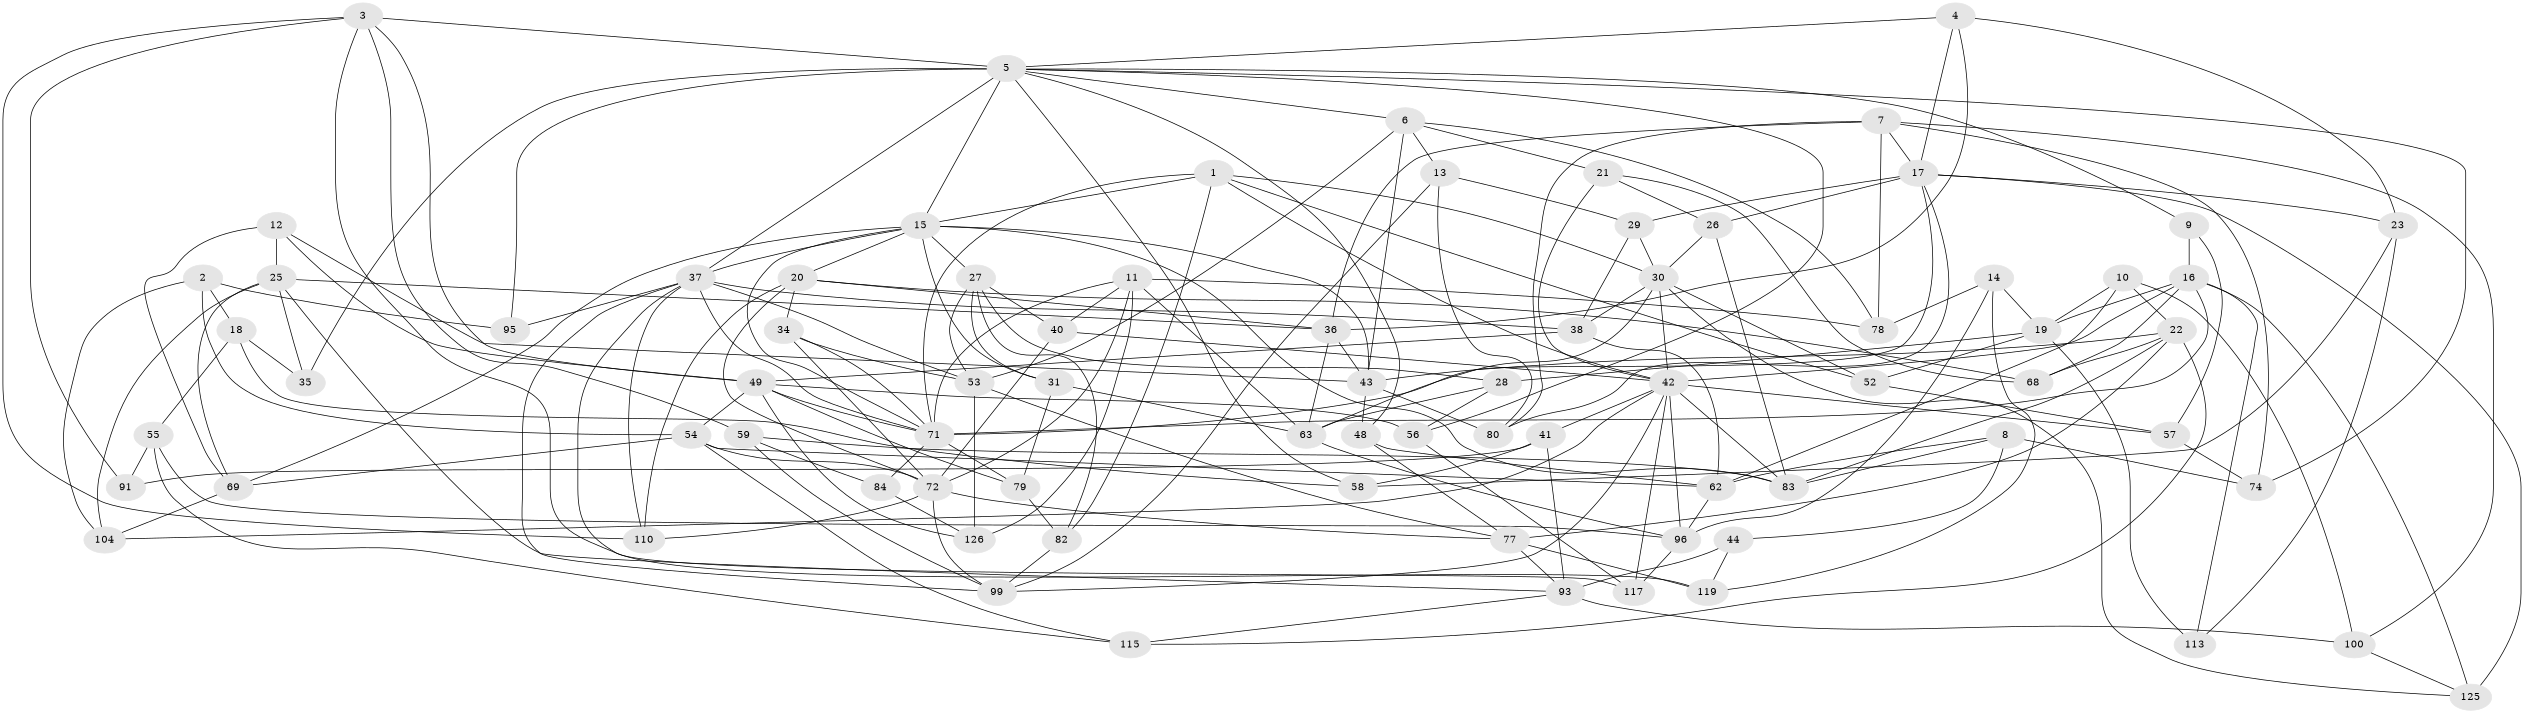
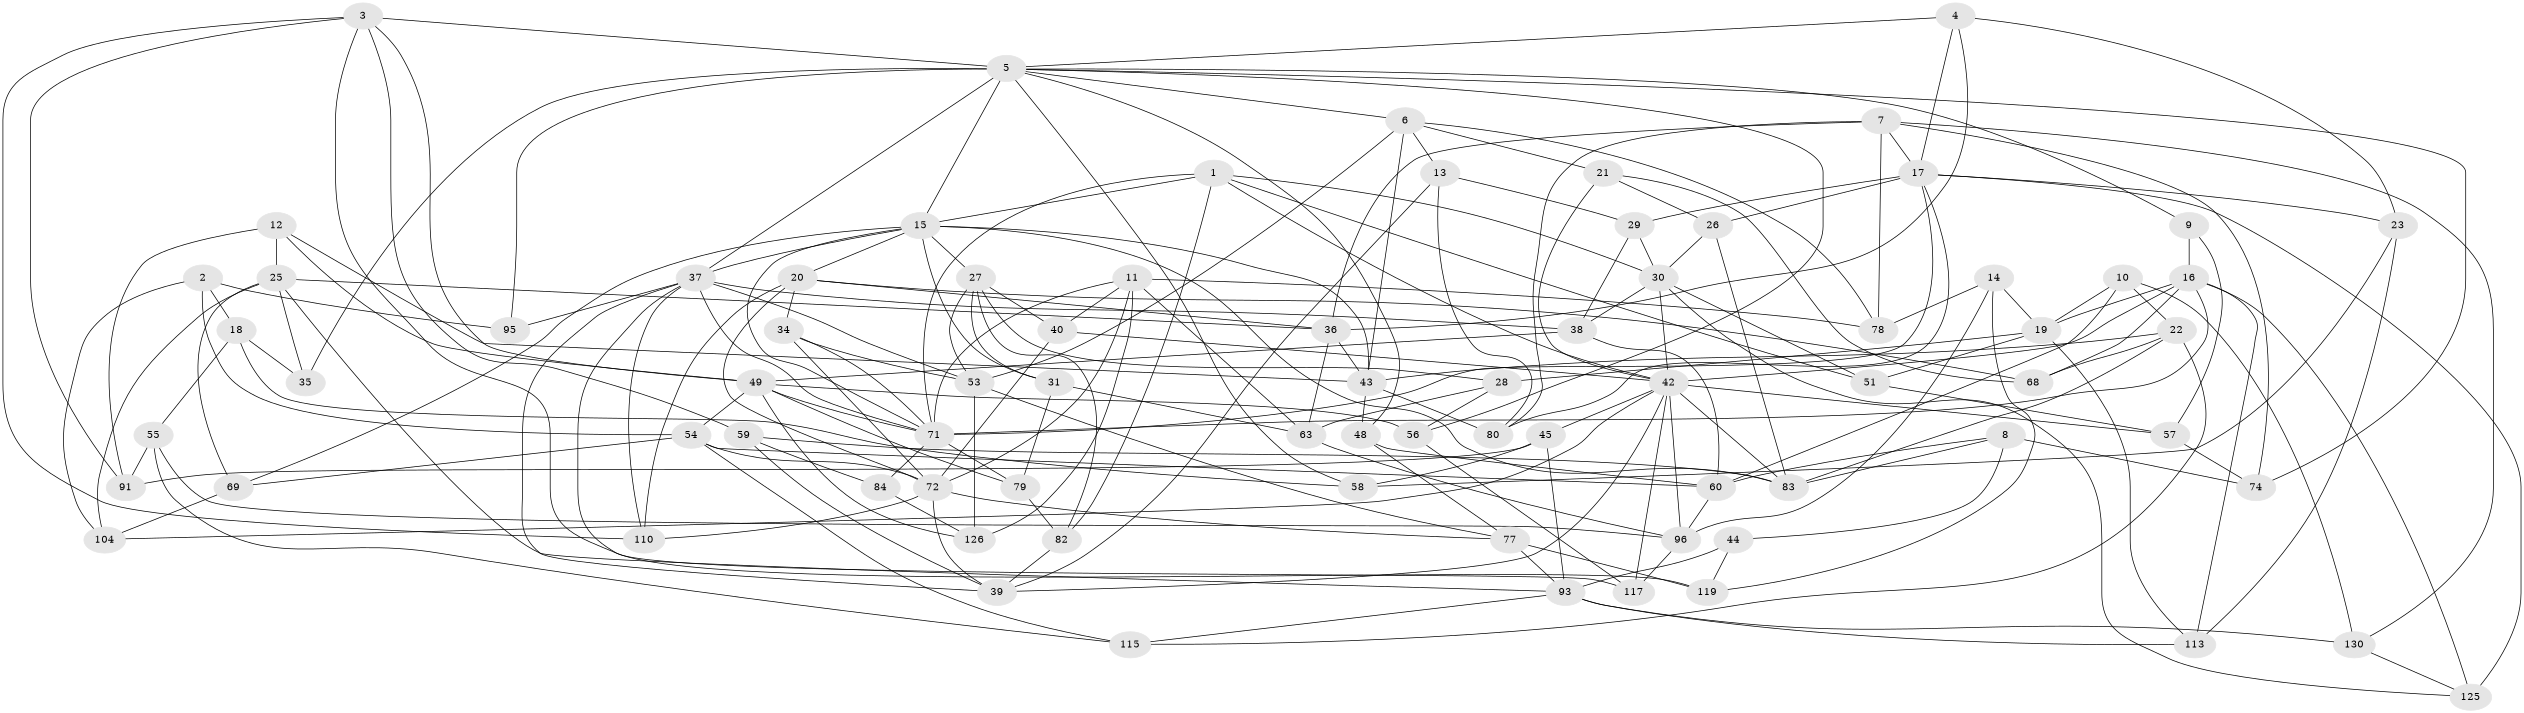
edge "12" -- "69": now "12" -- "91"
edge "30" -- "63": removed
node "52": label "52" -> "51"
node "41": label "41" -> "45"
node "62": label "62" -> "60"
edge "22" -- "77": removed
node "99": label "99" -> "39"
edge "93" -- "113": added
node "100": label "100" -> "130"
